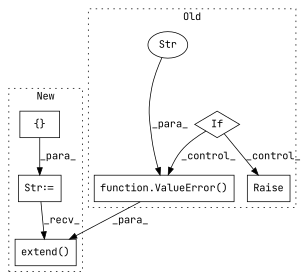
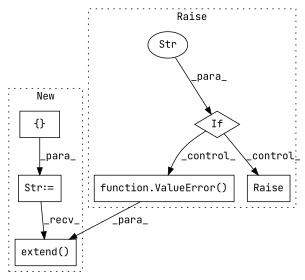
cluster "Old": label "Old" -> "Raise"
edge "Str" -> "function.ValueError()": now "Str" -> "If"
